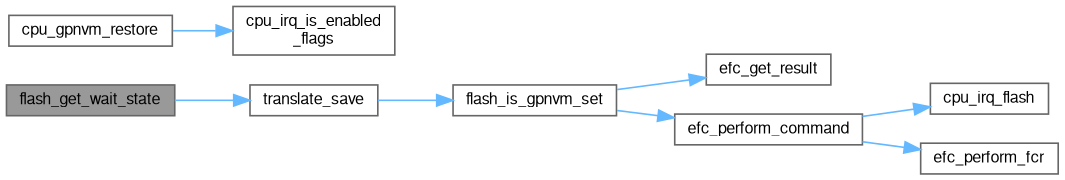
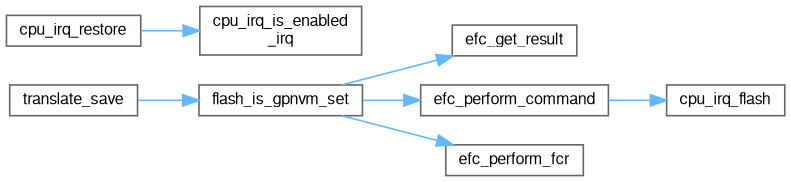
node "cpu_gpnvm_restore": label "cpu_gpnvm_restore" -> "cpu_irq_restore"
node "cpu_irq_is_enabled _flags": label "cpu_irq_is_enabled _flags" -> "cpu_irq_is_enabled _irq"
node "flash_get_wait_state": removed
edge "efc_perform_command" -> "efc_perform_fcr": now "flash_is_gpnvm_set" -> "efc_perform_fcr"
